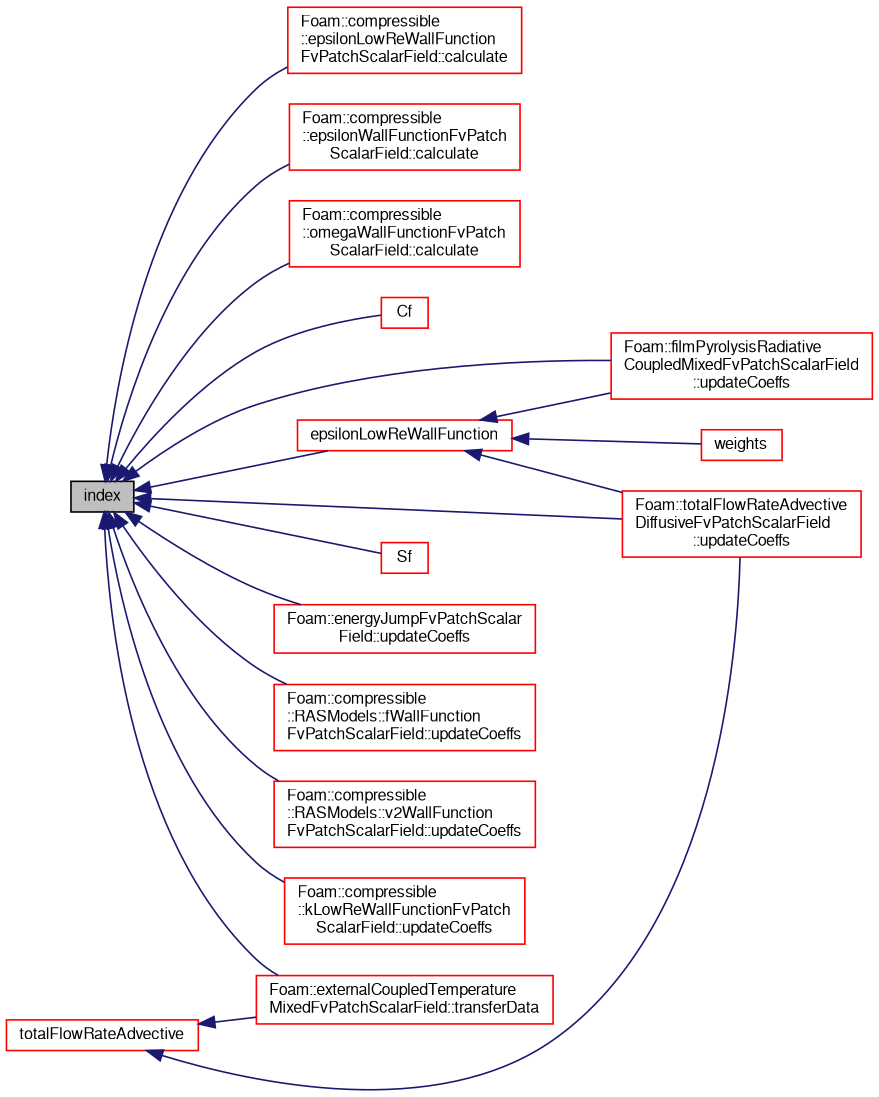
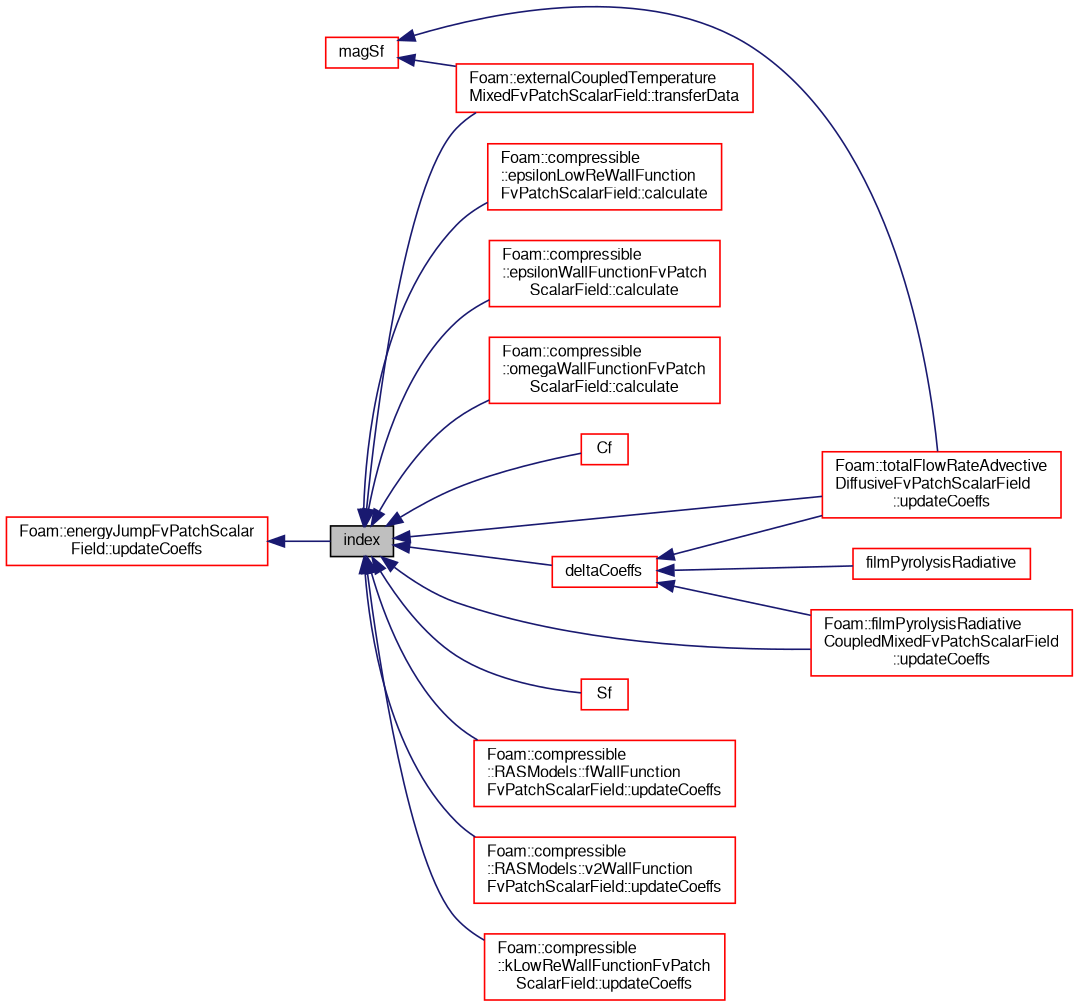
node "epsilonLowReWallFunction": label "epsilonLowReWallFunction" -> "deltaCoeffs"
node "weights": label "weights" -> "filmPyrolysisRadiative"
edge "Foam::energyJumpFvPatchScalar Field::updateCoeffs" -> "index": reversed
node "totalFlowRateAdvective": label "totalFlowRateAdvective" -> "magSf"
